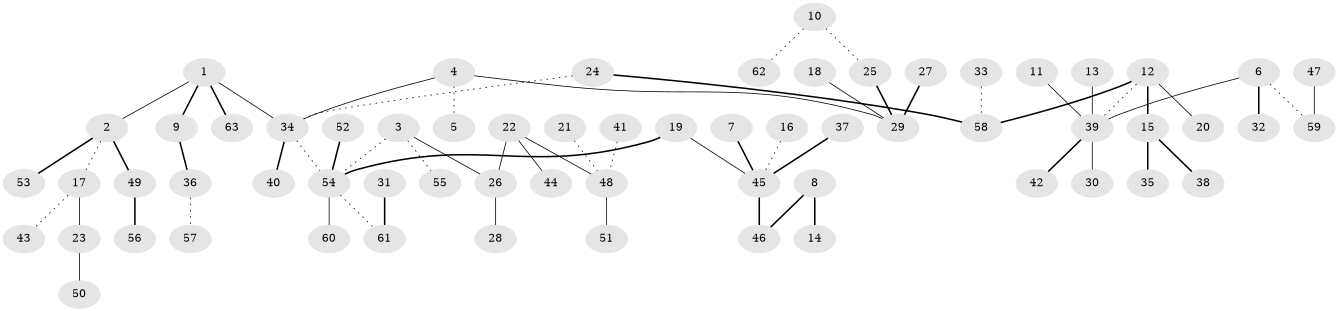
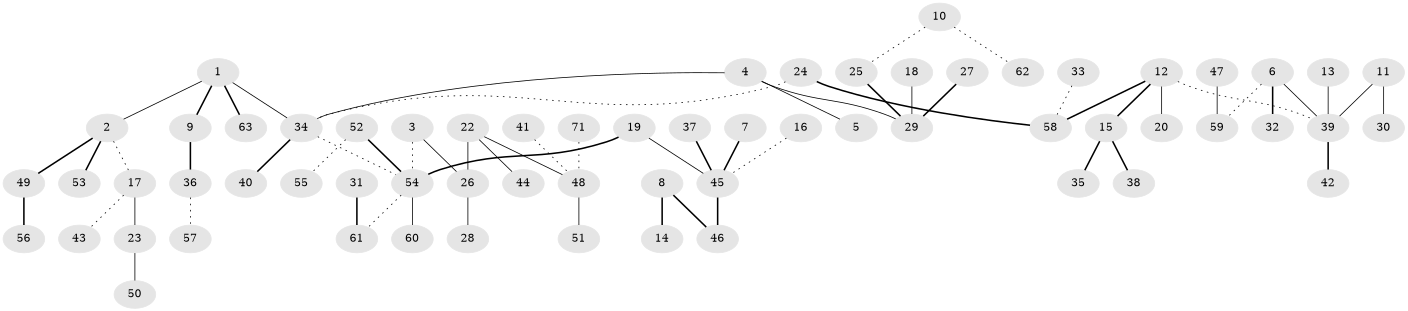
edge "4" -- "5": style dotted -> solid
node "21": label "21" -> "71"
edge "3" -- "55": now "52" -- "55"
edge "39" -- "30": now "11" -- "30"
